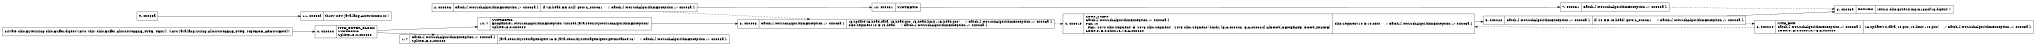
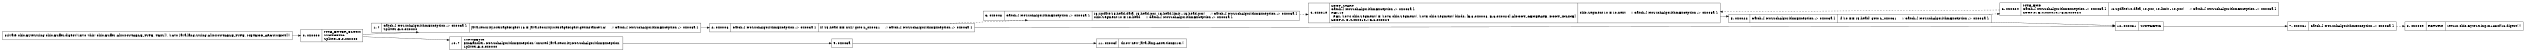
edge "5: 0x0022" -> "8: 0x0039": now "5: 0x0022" -> "12: 0x0031"
edge "10: ?" -> "3: 0x0008": now "10: ?" -> "9: 0x003a"
edge "1: ?" -> "2: 0x0006": added
